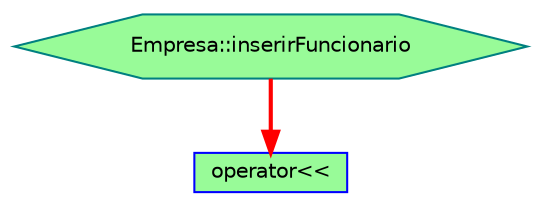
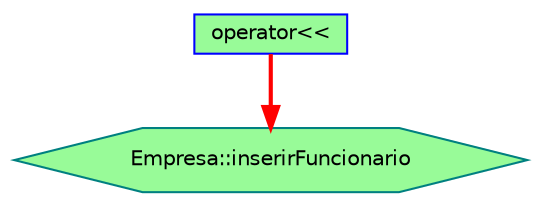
edge "Empresa::inserirFuncionario" -> "operator<<": reversed
